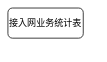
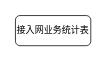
node "接入网业务统计表": moved (45, 23) -> (53, 30)
